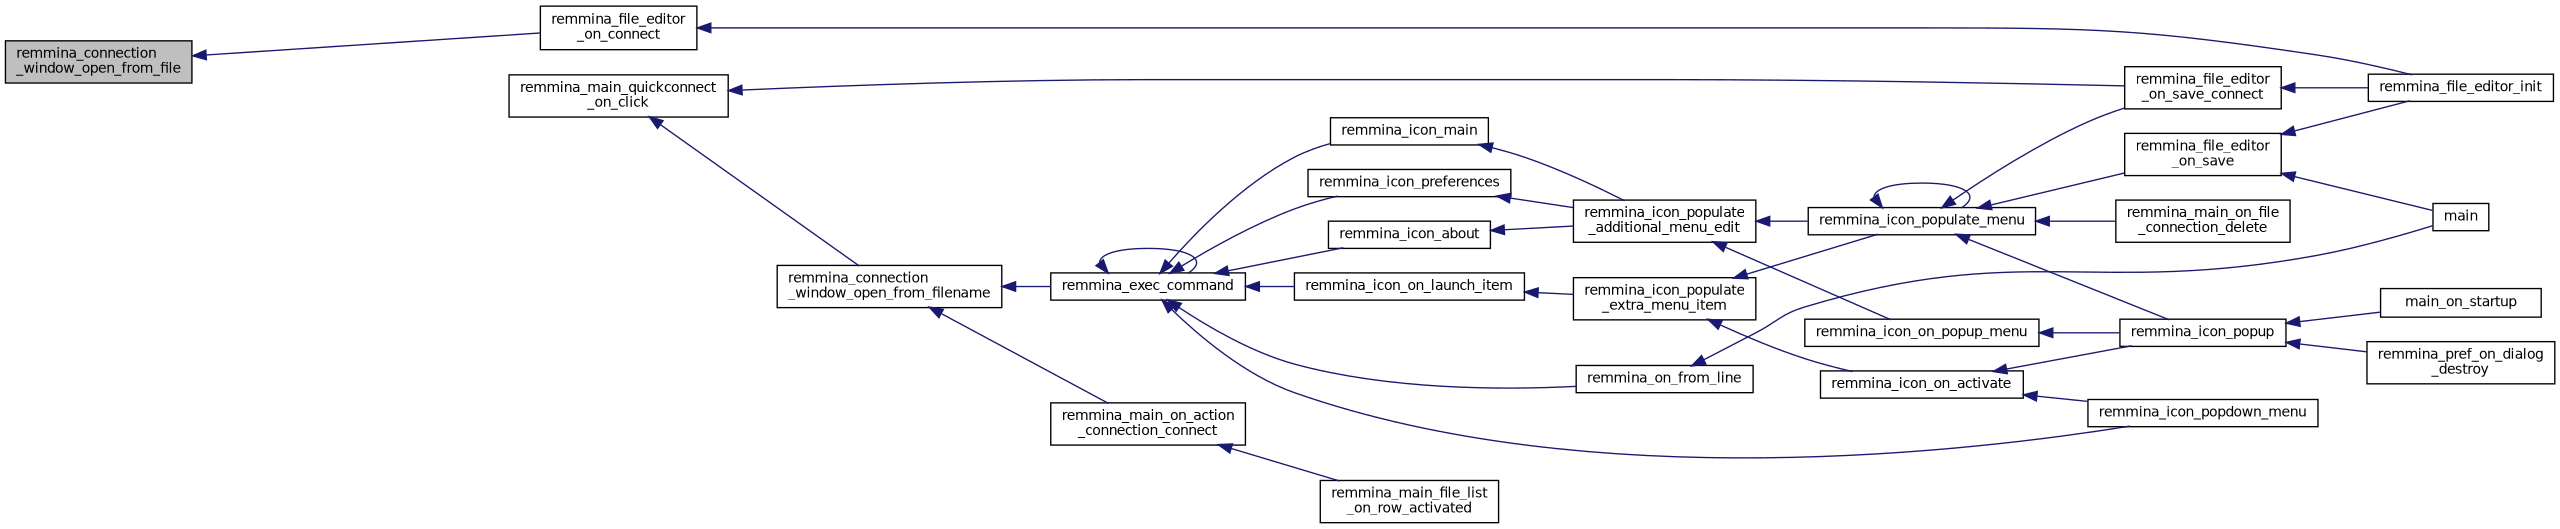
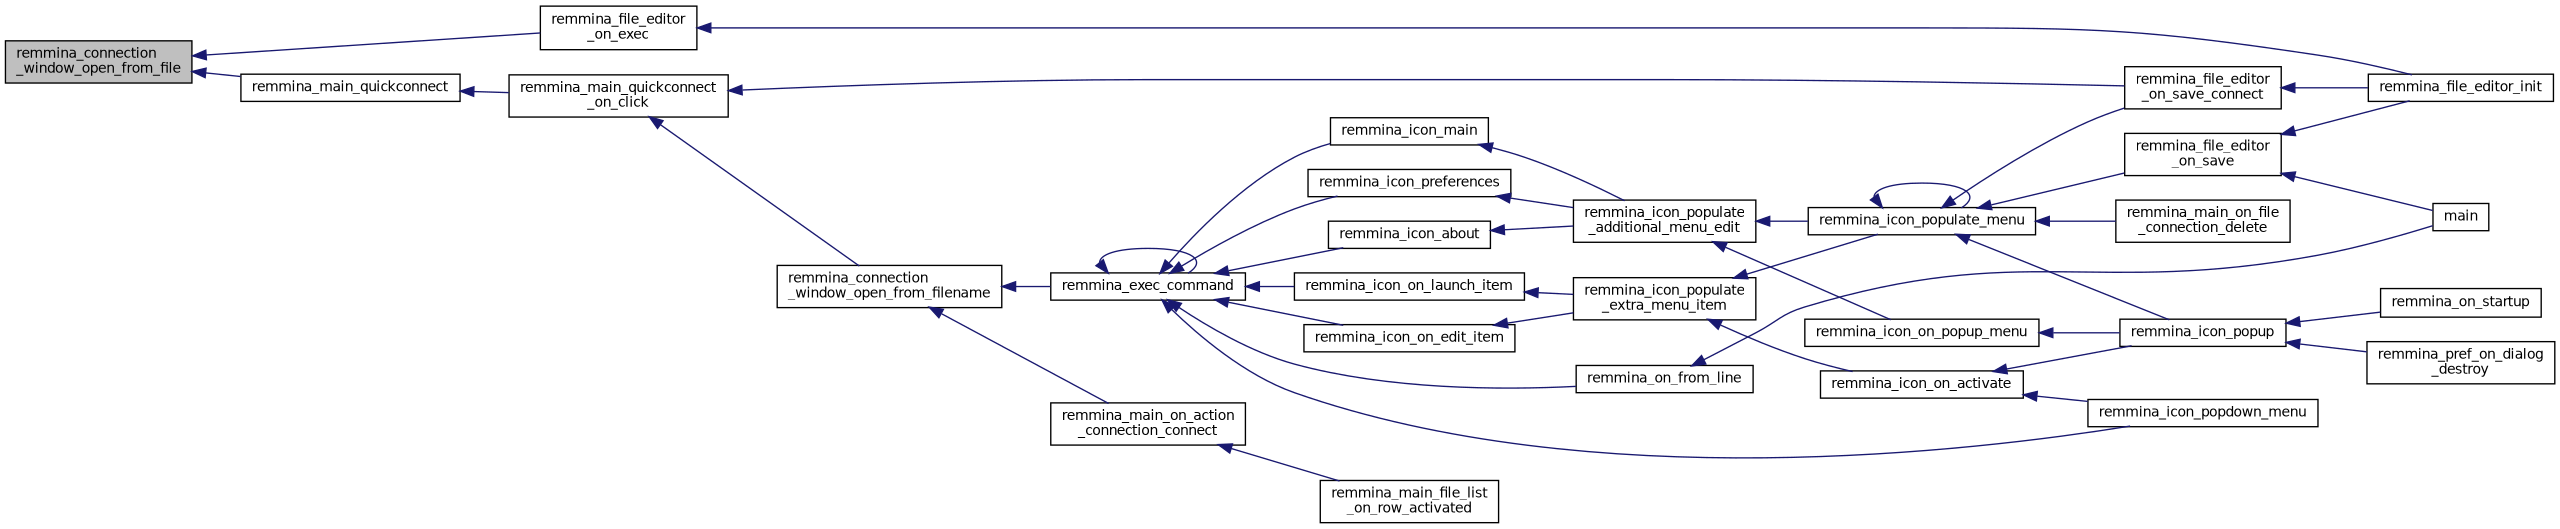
node "remmina_file_editor _on_connect": label "remmina_file_editor _on_connect" -> "remmina_file_editor _on_exec"
node "remmina_main_quickconnect": added
node "main_on_startup": label "main_on_startup" -> "remmina_on_startup"
node "remmina_icon_on_edit_item": added
